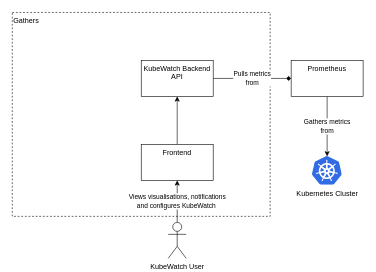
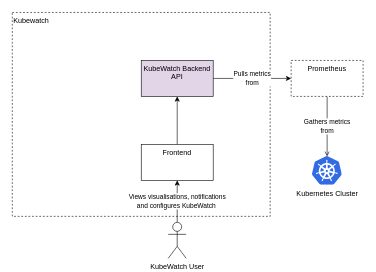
node "Gathers": label "Gathers" -> "Kubewatch"
node "KubeWatch Backend API": fillcolor #ffffff -> #e1d5e7
edge "KubeWatch Backend API" -> "Prometheus": arrowhead diamond -> classic
node "Prometheus": style solid -> dashed
edge "Prometheus" -> "Kubernetes Cluster": arrowhead classic -> open
